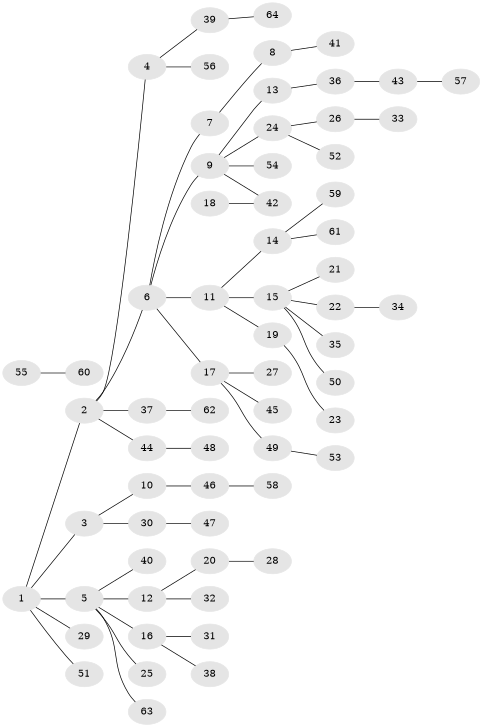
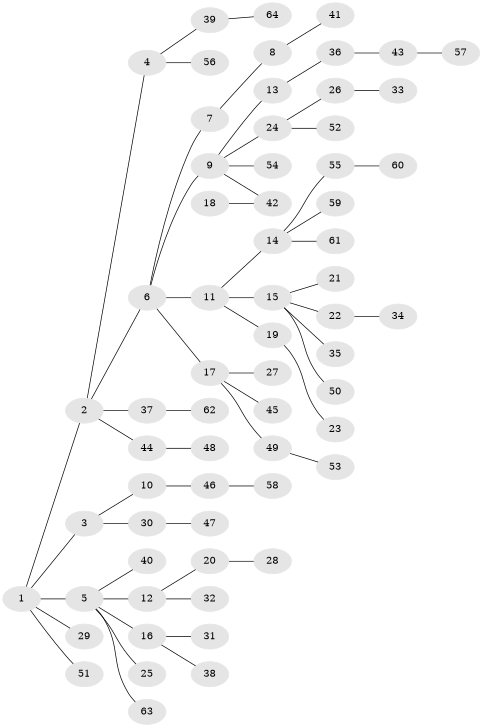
edge "55" -- "14": added
